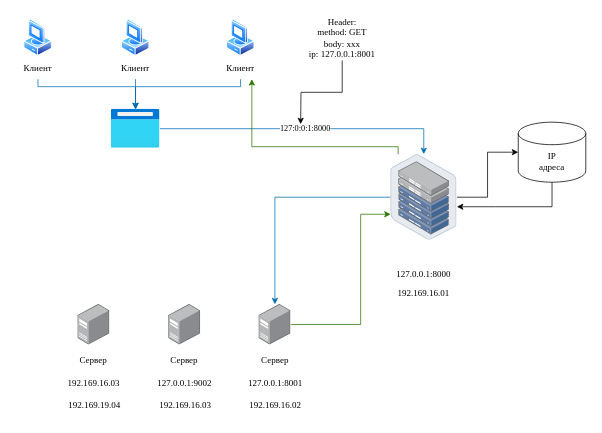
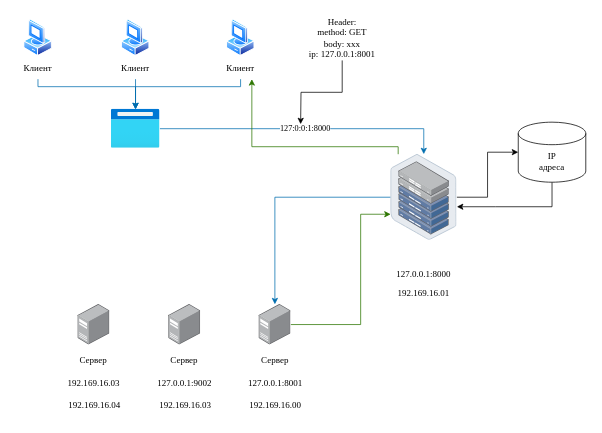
node "192.169.19.04": label "192.169.19.04" -> "192.169.16.04"
node "192.169.16.02": label "192.169.16.02" -> "192.169.16.00"
